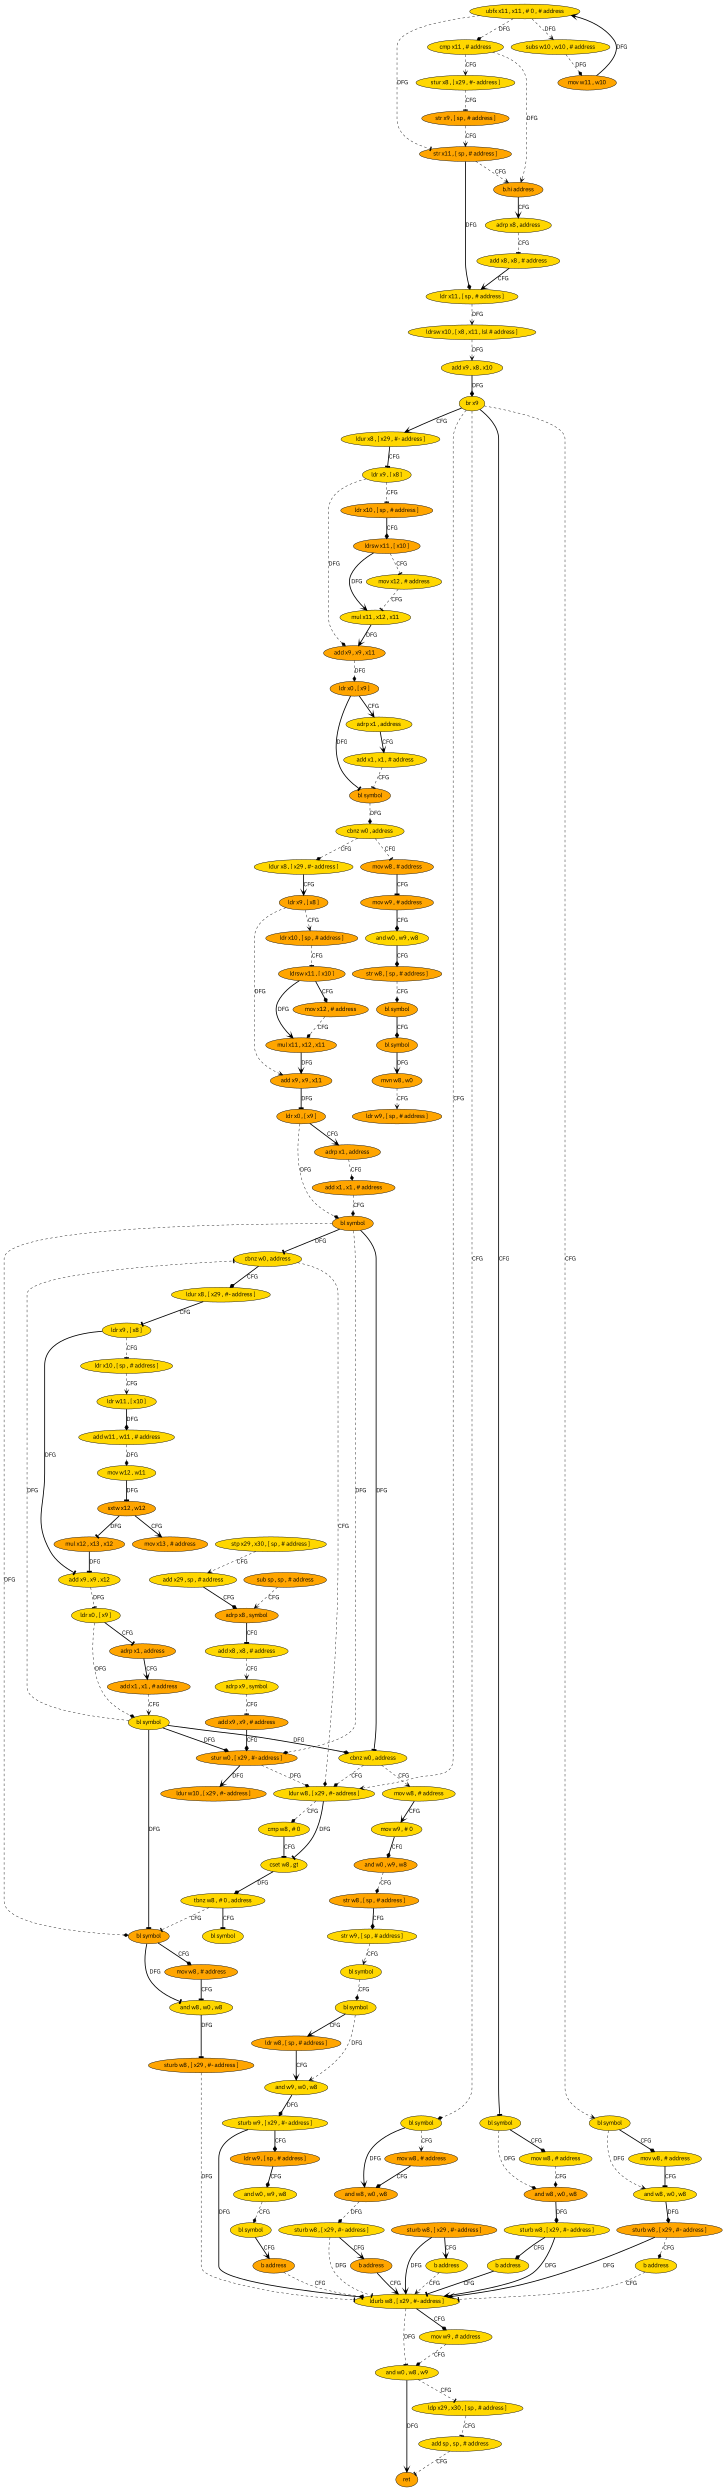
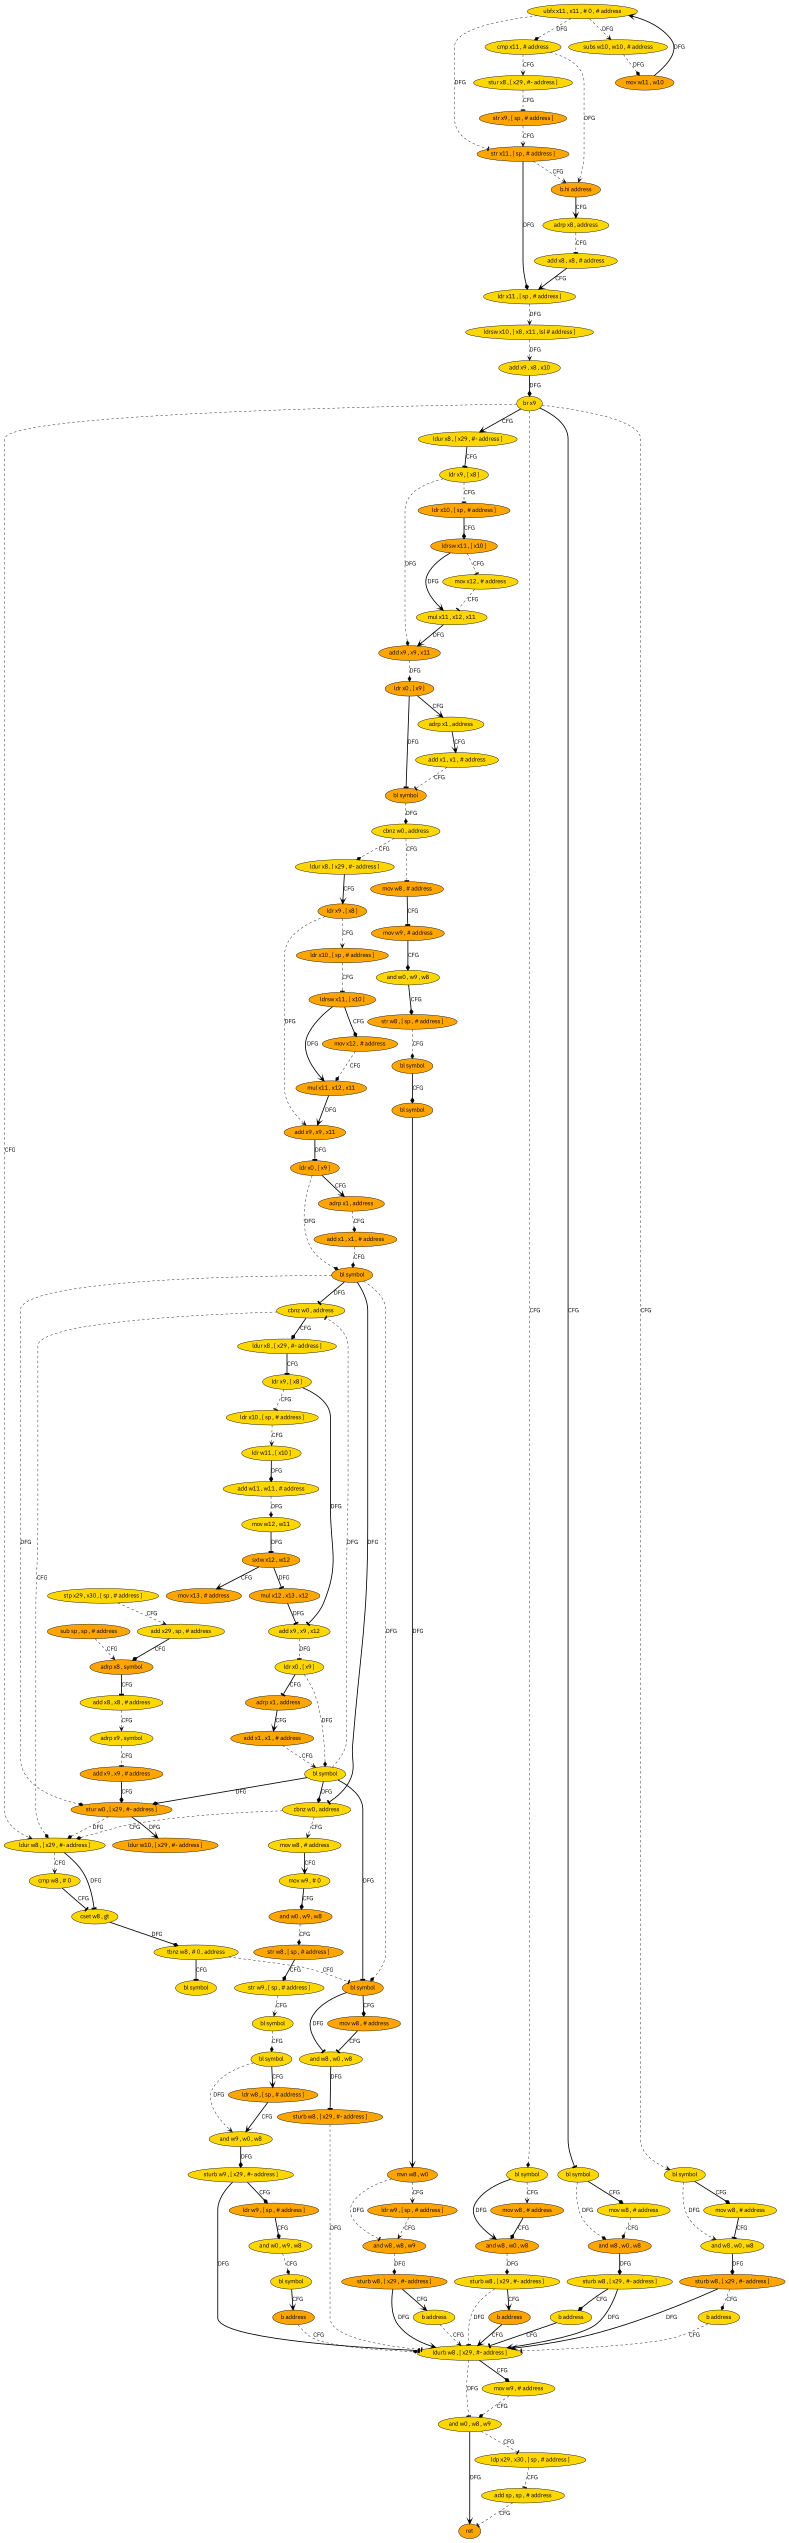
edge "ldur w8 , [ x29 , #- address ]" -> "cmp w8 , # 0": arrowhead diamond -> vee
node "and w8 , w8 , w9": added
